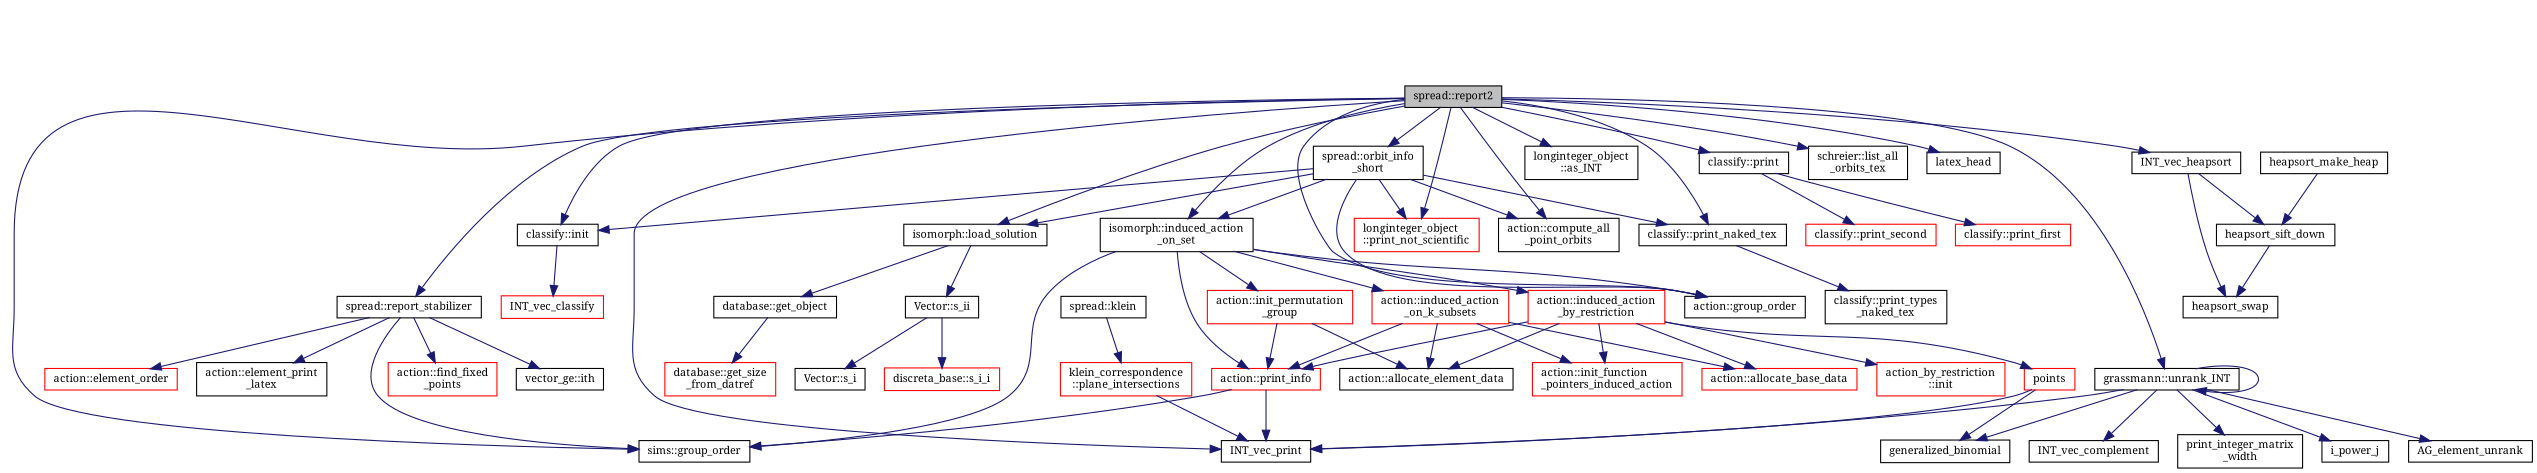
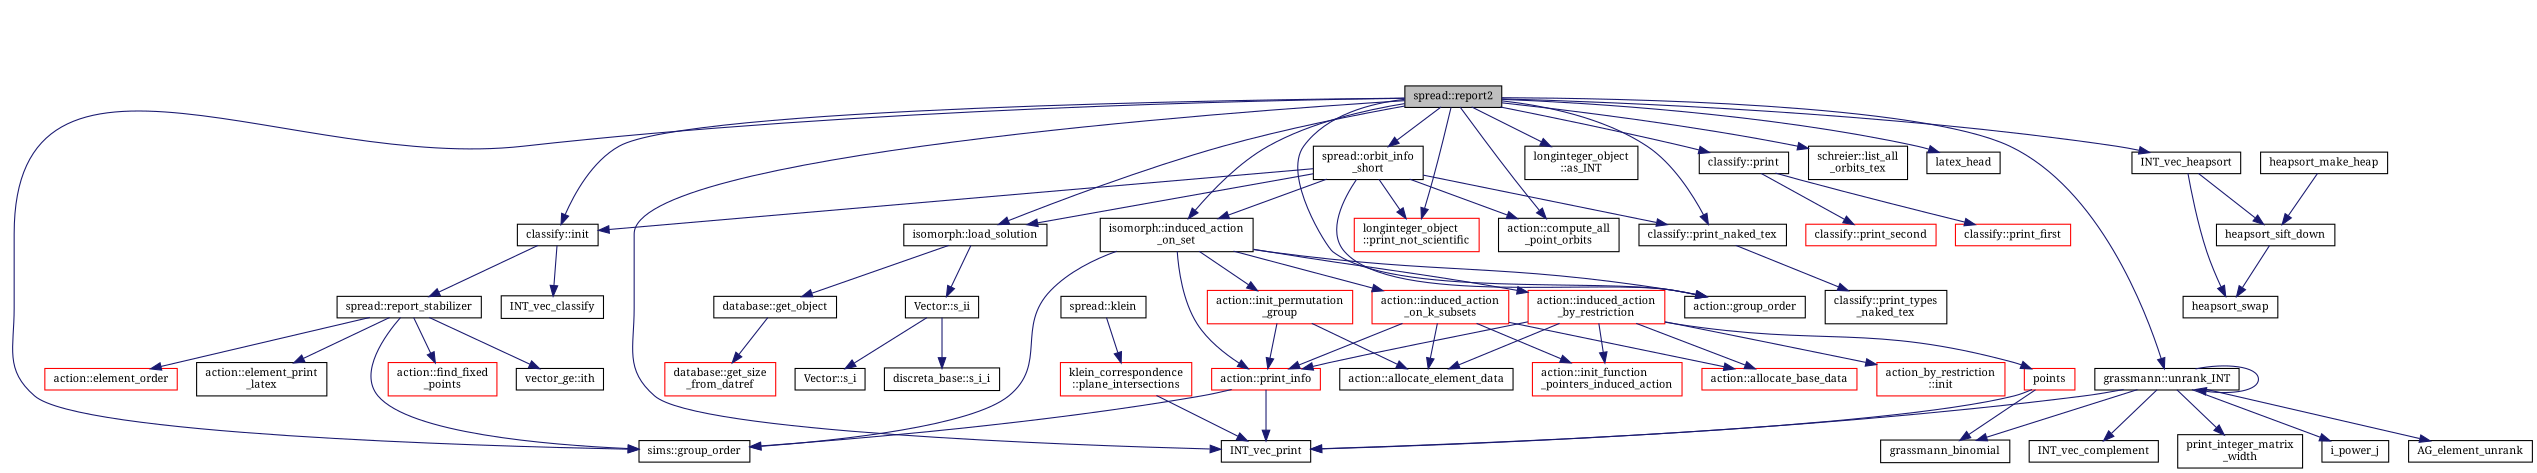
edge "spread::report2" -> "spread::report_stabilizer": now "classify::init" -> "spread::report_stabilizer"
node "INT_vec_classify": color red -> black
node "discreta_base::s_i_i": color red -> black
node "generalized_binomial": label "generalized_binomial" -> "grassmann_binomial"
